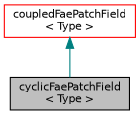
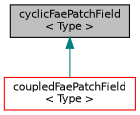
edge "cyclicFaePatchField < Type >" -> "coupledFaePatchField < Type >": reversed
